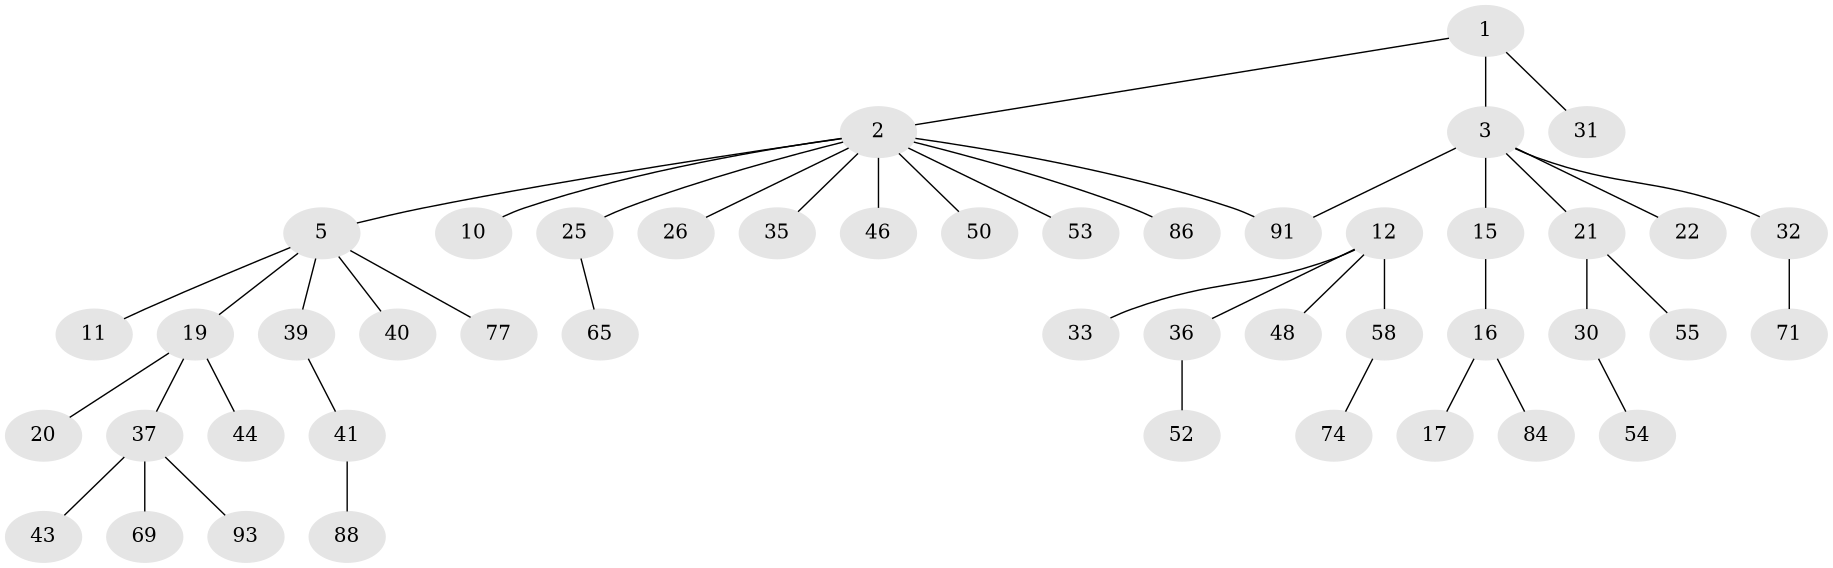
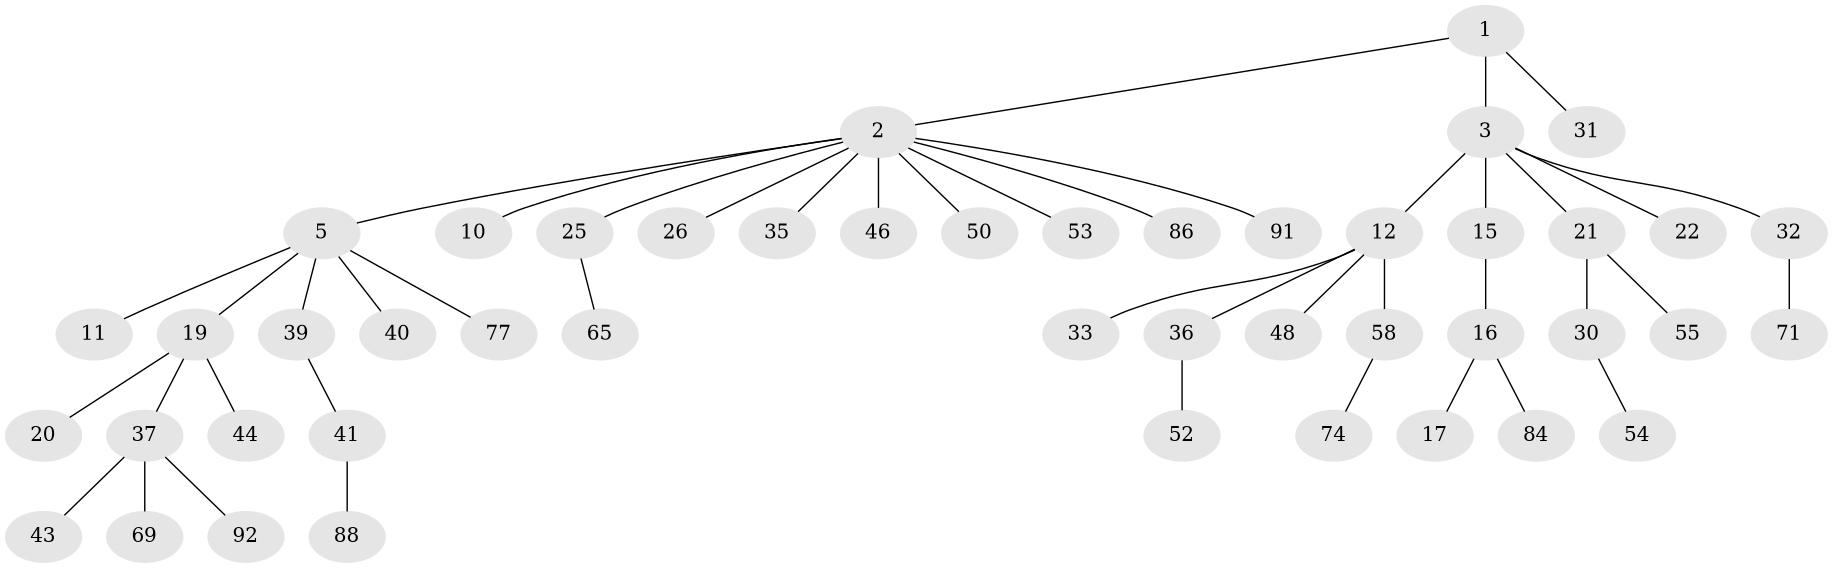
edge "3" -- "91": now "3" -- "12"
node "93": label "93" -> "92"
